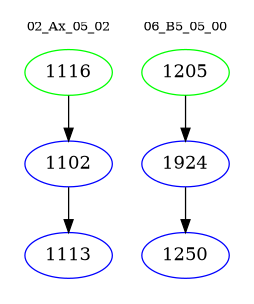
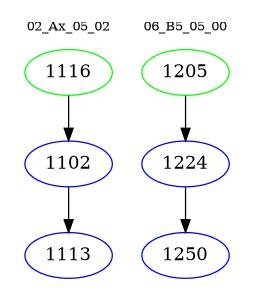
node "1924": label "1924" -> "1224"
